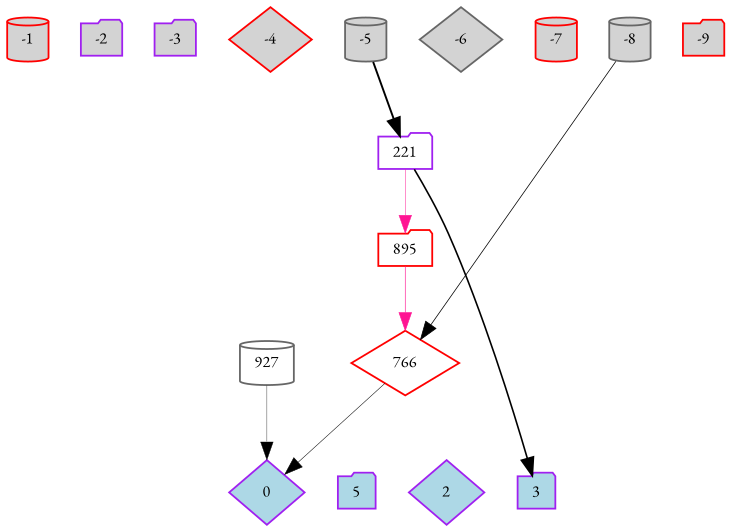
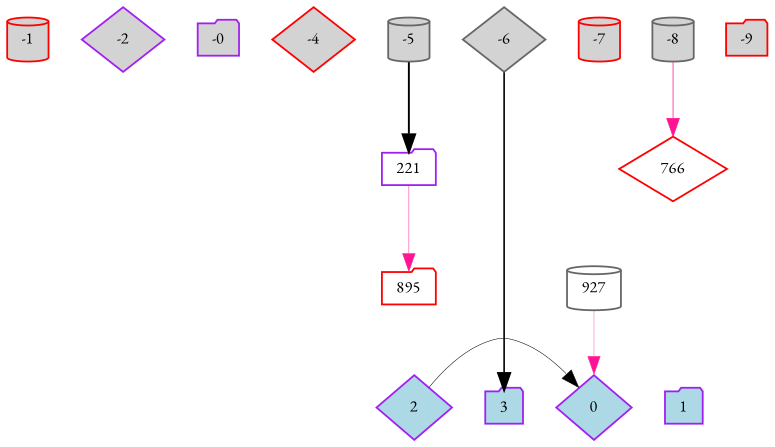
node "-2": shape folder -> diamond
node "-3": label "-3" -> "-0"
edge "-8" -> "766": color black -> deeppink
edge "895" -> "766": removed
edge "221" -> "3": now "-6" -> "3"
edge "927" -> "0": color black -> deeppink
edge "766" -> "0": now "2" -> "0"
node "5": label "5" -> "1"
